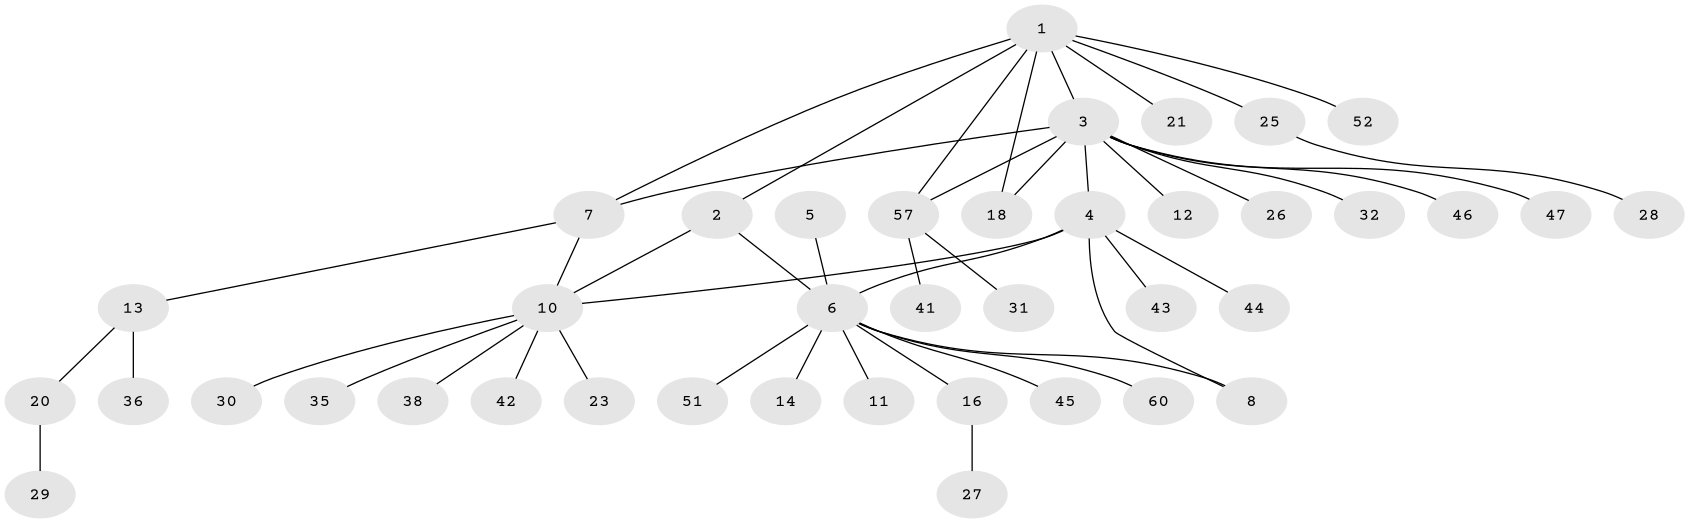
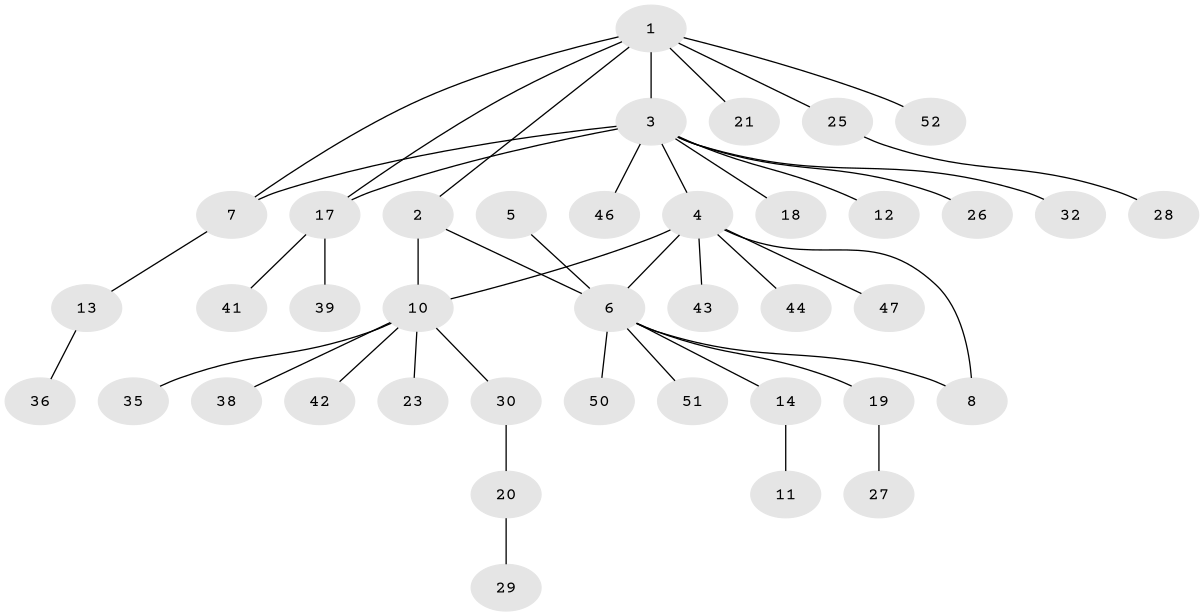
edge "1" -- "18": removed
edge "3" -- "47": now "4" -- "47"
node "57": label "57" -> "17"
edge "7" -- "10": removed
node "31": label "31" -> "39"
edge "13" -- "20": now "30" -- "20"
edge "6" -- "11": now "14" -- "11"
node "16": label "16" -> "19"
node "45": removed
node "60": label "60" -> "50"
